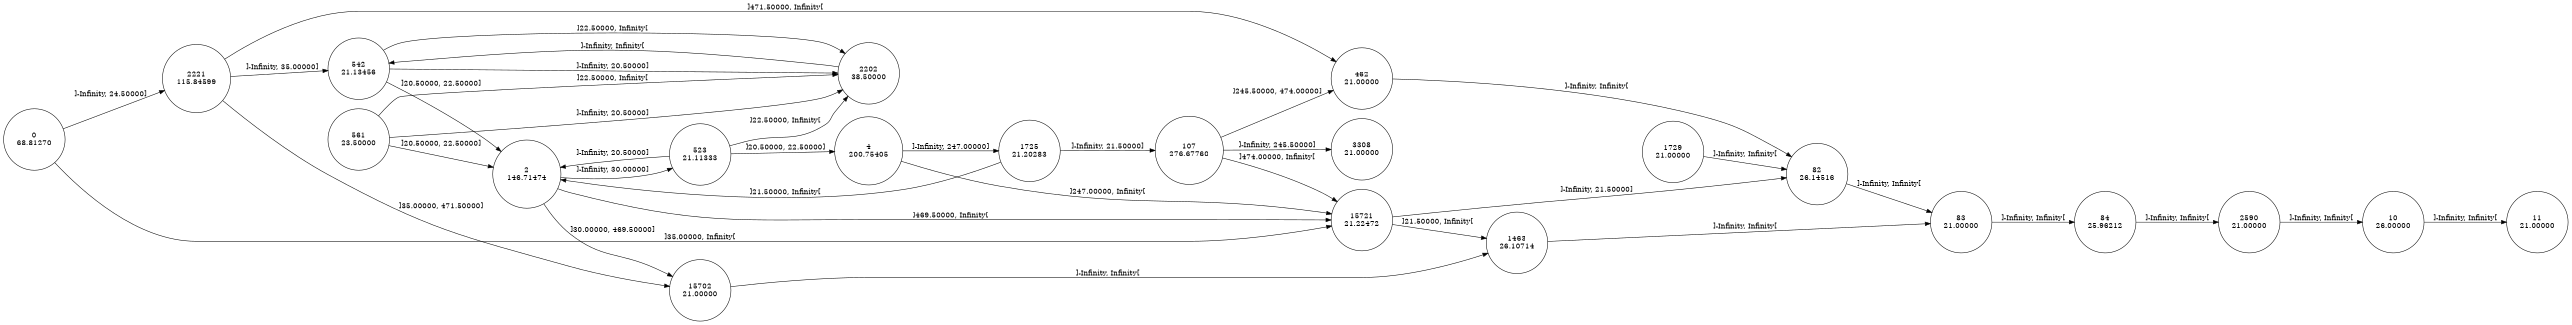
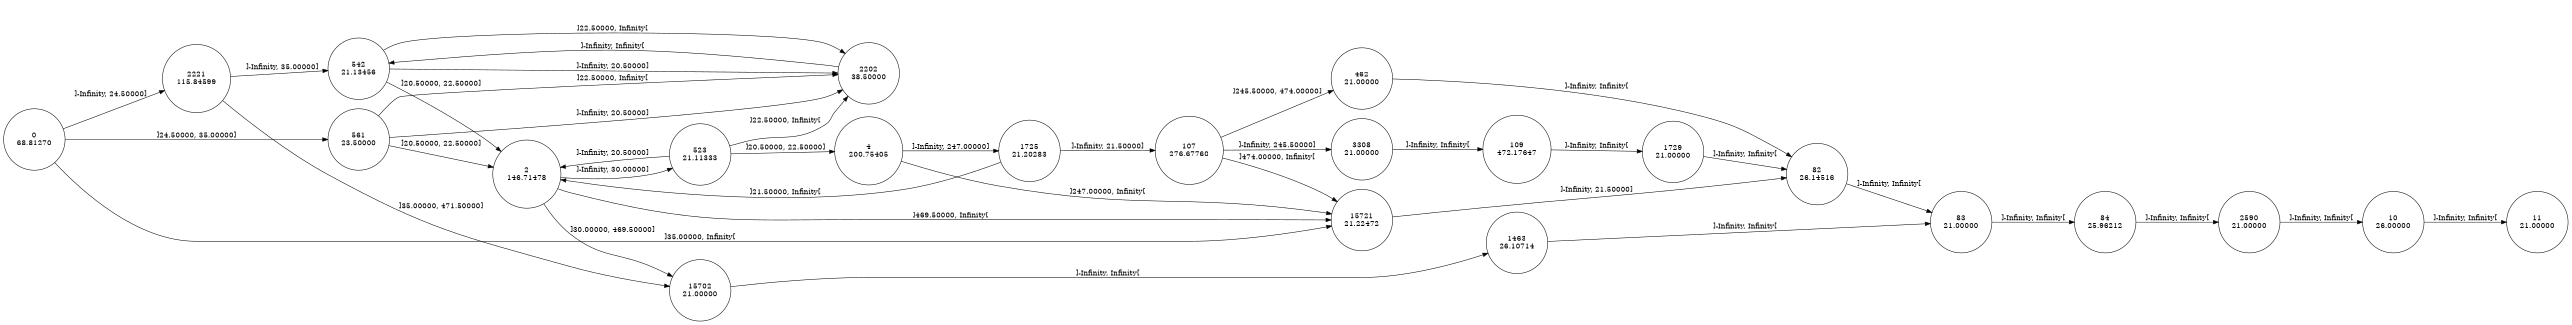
edge "2221 115.84599" -> "462 21.00000": removed, label "]471.50000, Infinity["
edge "0 68.81270" -> "561 23.50000": added, label "]24.50000, 35.00000]"
node "109 472.17647": added
node "2 146.71474": label "2 146.71474" -> "2 146.71478"
edge "15721 21.22472" -> "1463 26.10714": removed, label "]21.50000, Infinity["
